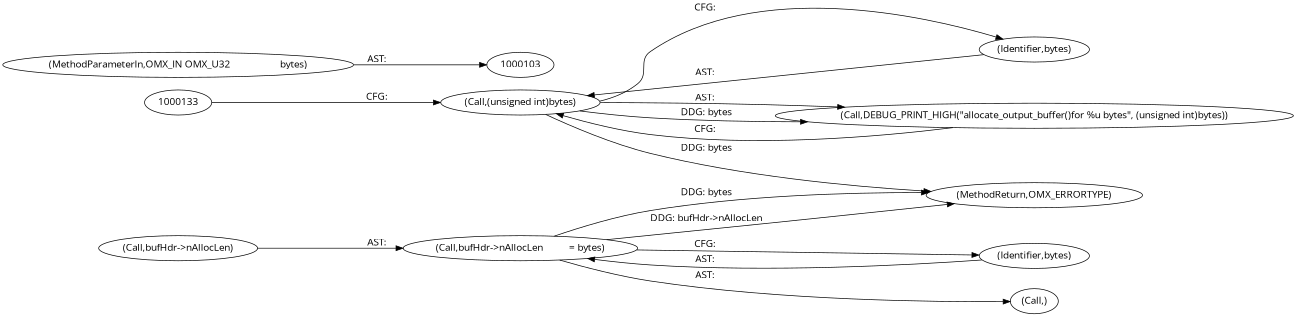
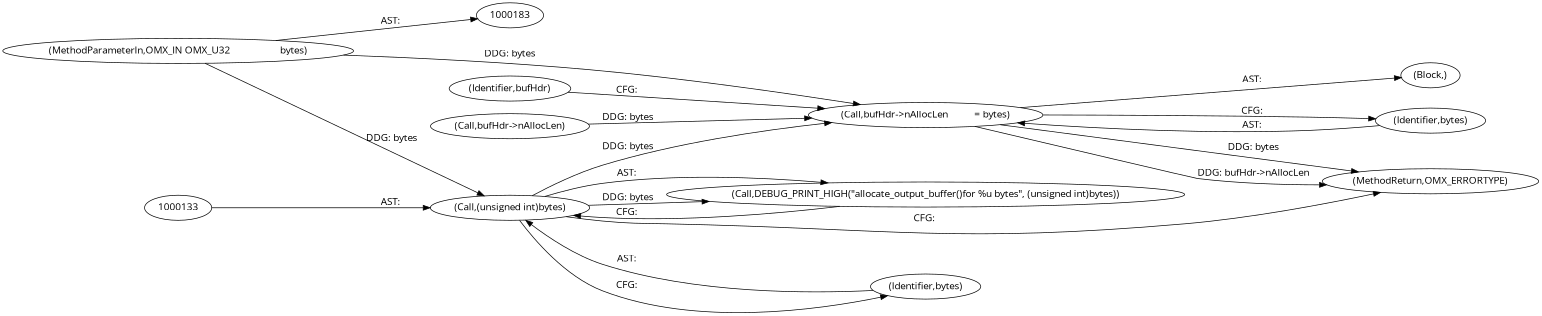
node "1000103": label "1000103" -> "1000183"
edge "(MethodParameterIn,OMX_IN OMX_U32                   bytes)" -> "(Call,bufHdr->nAllocLen          = bytes)": added, label "DDG: bytes"
node "(Identifier,bufHdr)": added
edge "1000133" -> "(Call,(unsigned int)bytes)": label "CFG: " -> "AST: "
edge "(MethodParameterIn,OMX_IN OMX_U32                   bytes)" -> "(Call,(unsigned int)bytes)": added, label "DDG: bytes"
edge "(Call,(unsigned int)bytes)" -> "(Call,bufHdr->nAllocLen          = bytes)": added, label "DDG: bytes"
edge "(Call,(unsigned int)bytes)" -> "(MethodReturn,OMX_ERRORTYPE)": label "DDG: bytes" -> "CFG: "
edge "(Call,bufHdr->nAllocLen)" -> "(Call,bufHdr->nAllocLen          = bytes)": label "AST: " -> "DDG: bytes"
node "(Call,)": label "(Call,)" -> "(Block,)"
